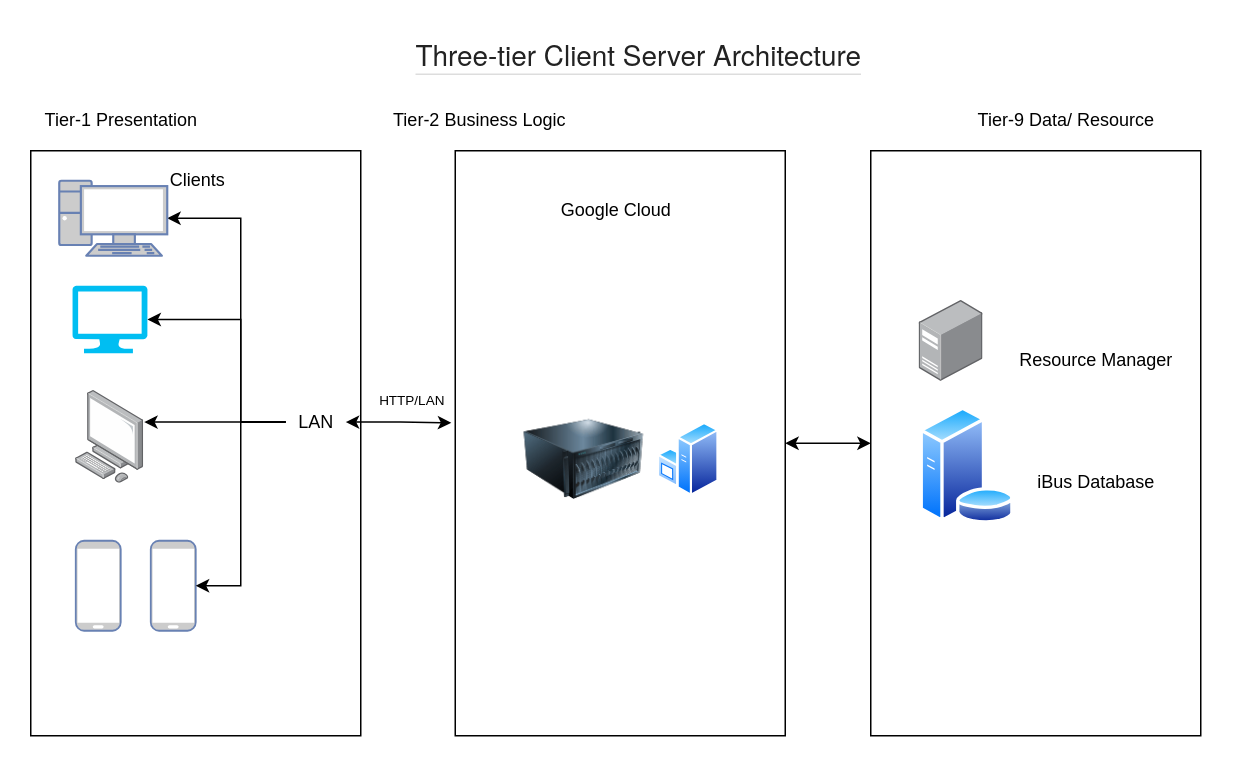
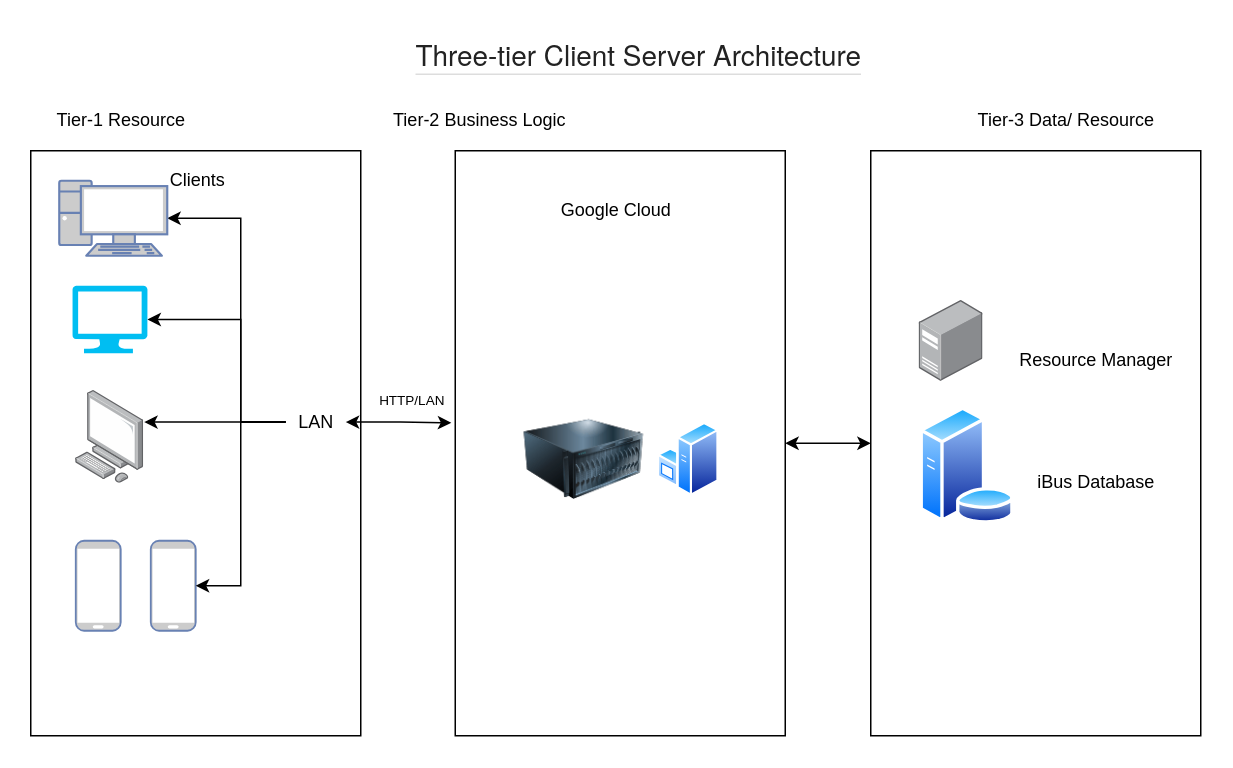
node "Tier-1 Presentation": label "Tier-1 Presentation" -> "Tier-1 Resource"
node "Tier-9 Data/ Resource": label "Tier-9 Data/ Resource" -> "Tier-3 Data/ Resource"
